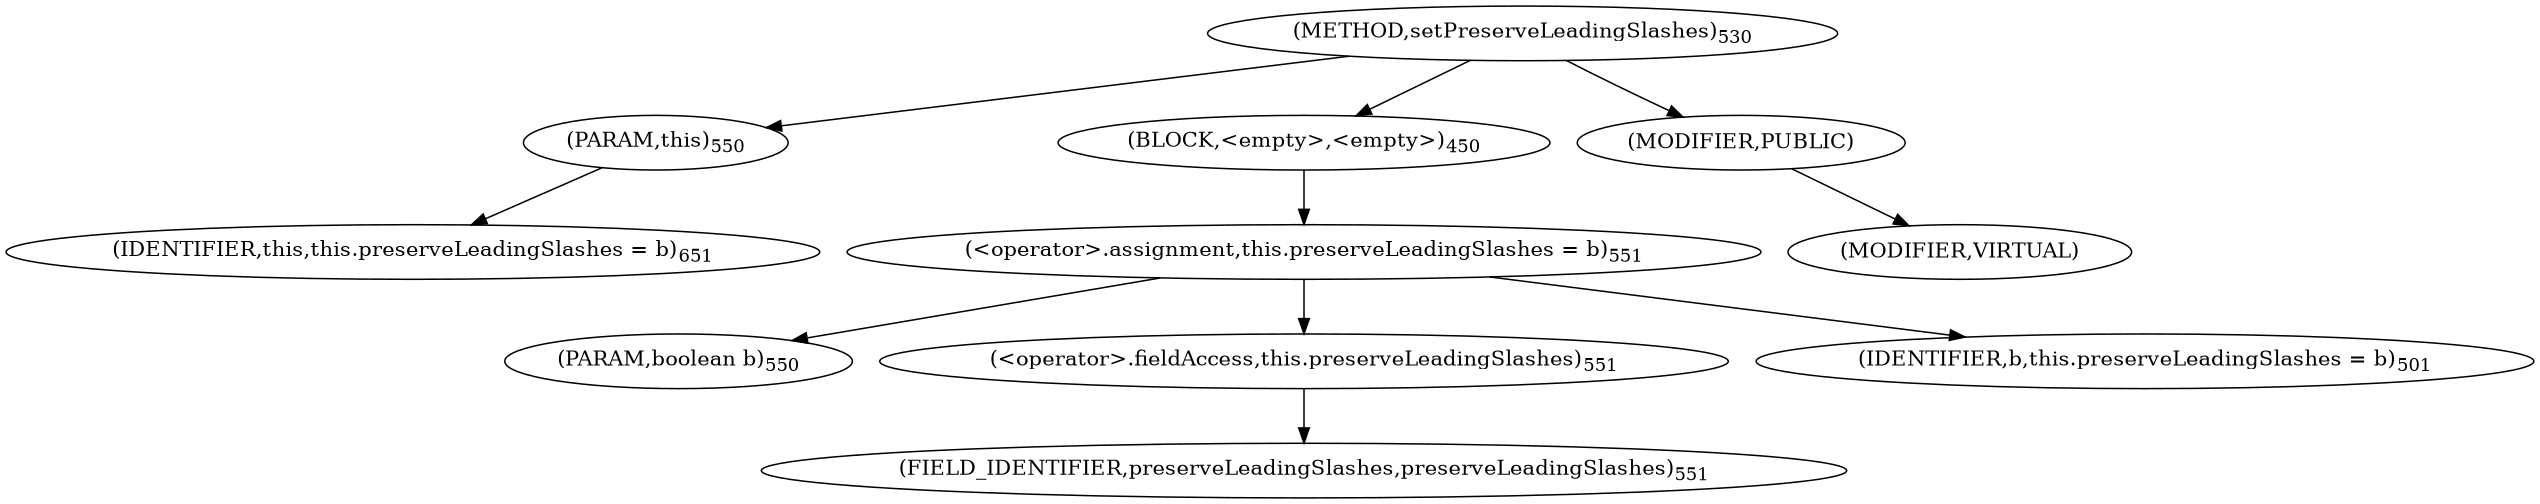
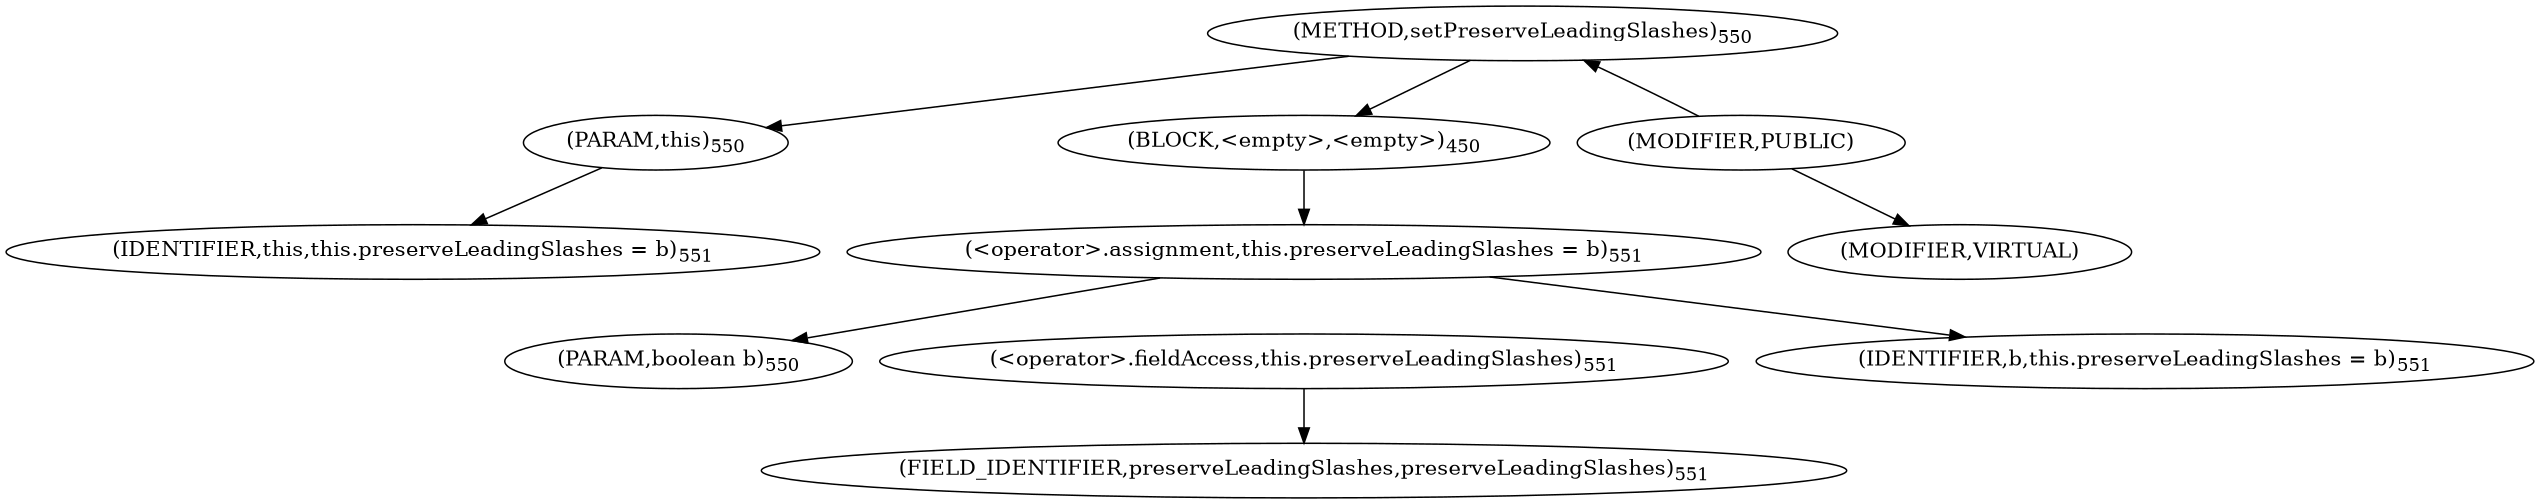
node "(METHOD,setPreserveLeadingSlashes)": text "530" -> "550"
edge "(METHOD,setPreserveLeadingSlashes)" -> "(MODIFIER,PUBLIC)": reversed
node "(IDENTIFIER,this,this.preserveLeadingSlashes = b)": text "651" -> "551"
edge "(<operator>.assignment,this.preserveLeadingSlashes = b)" -> "(<operator>.fieldAccess,this.preserveLeadingSlashes)": removed
node "(IDENTIFIER,b,this.preserveLeadingSlashes = b)": text "501" -> "551"
